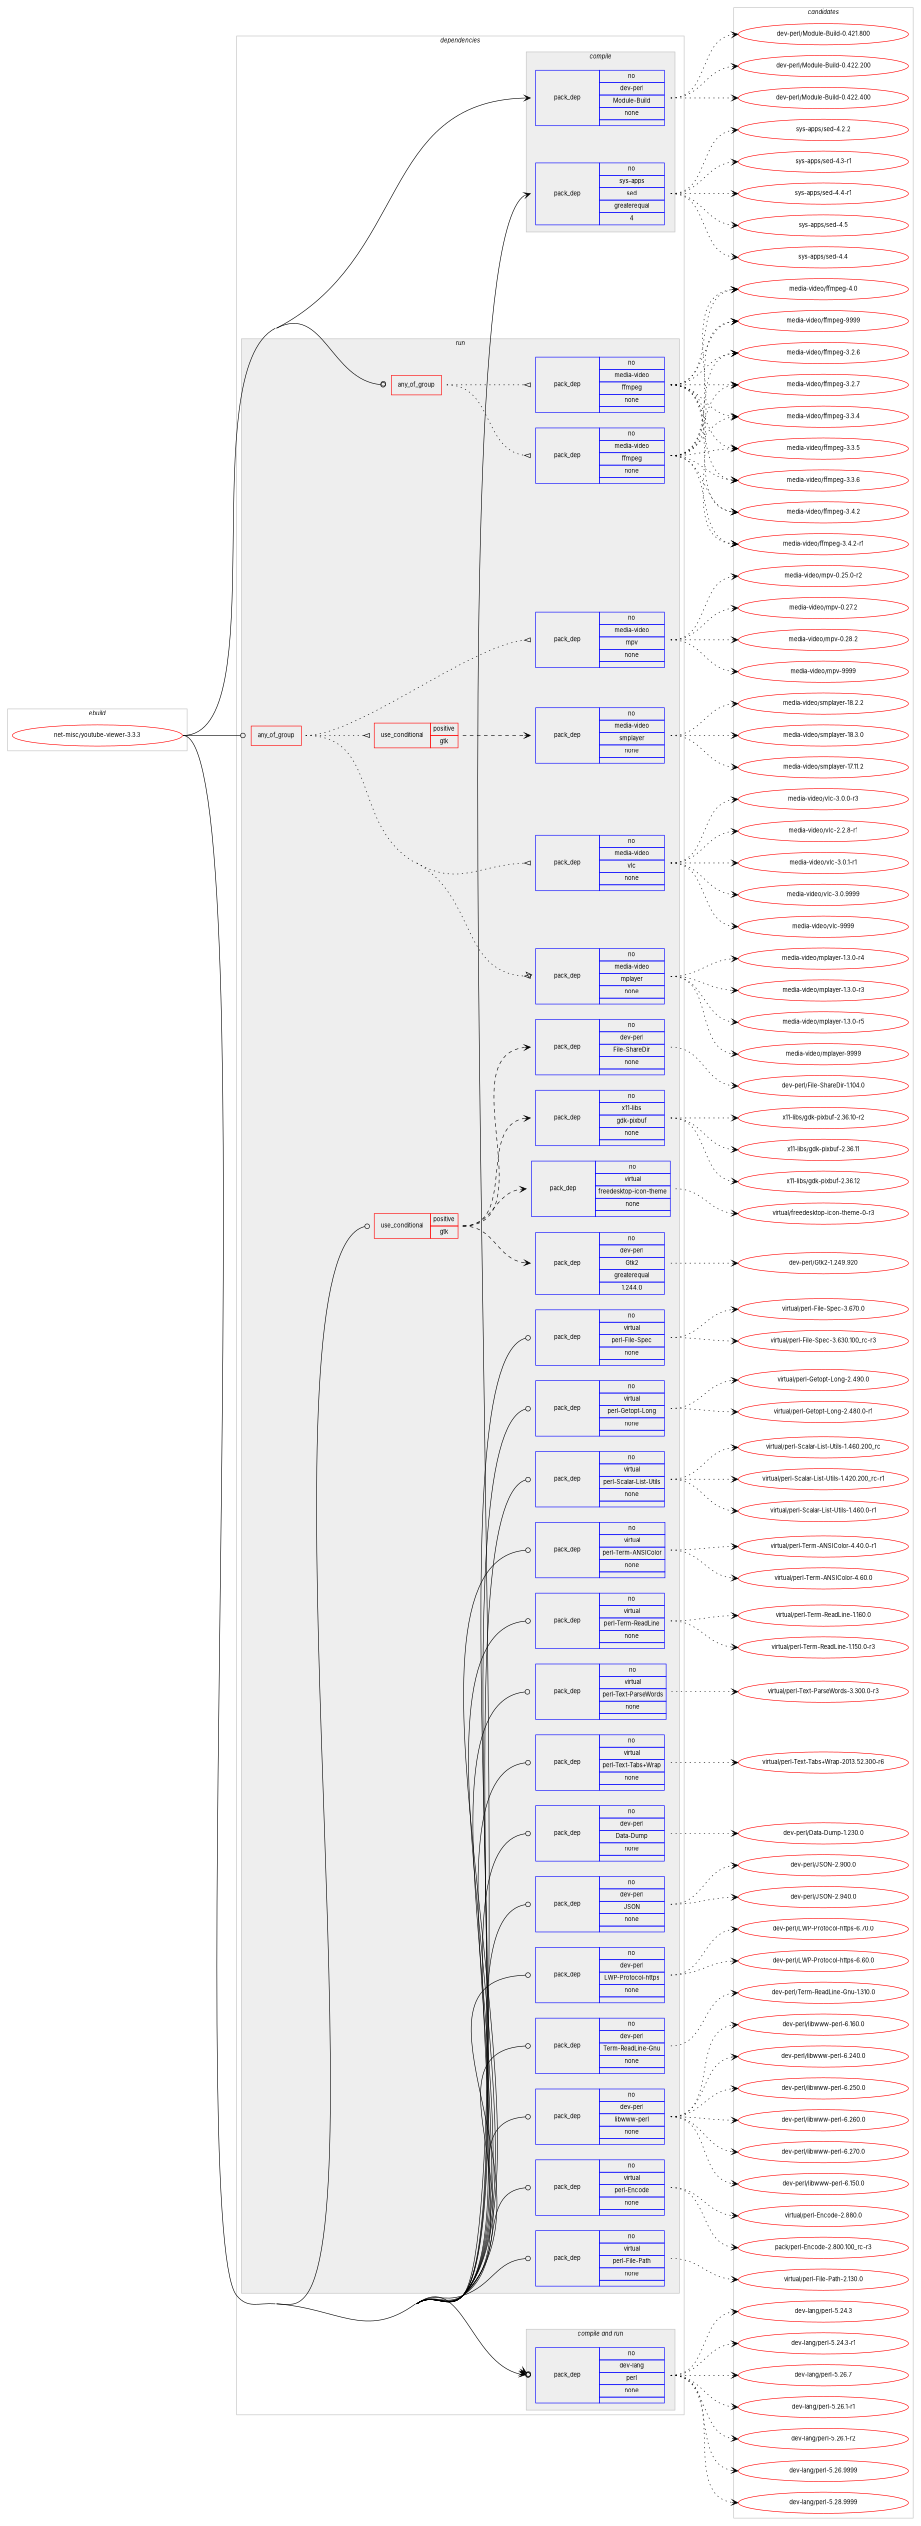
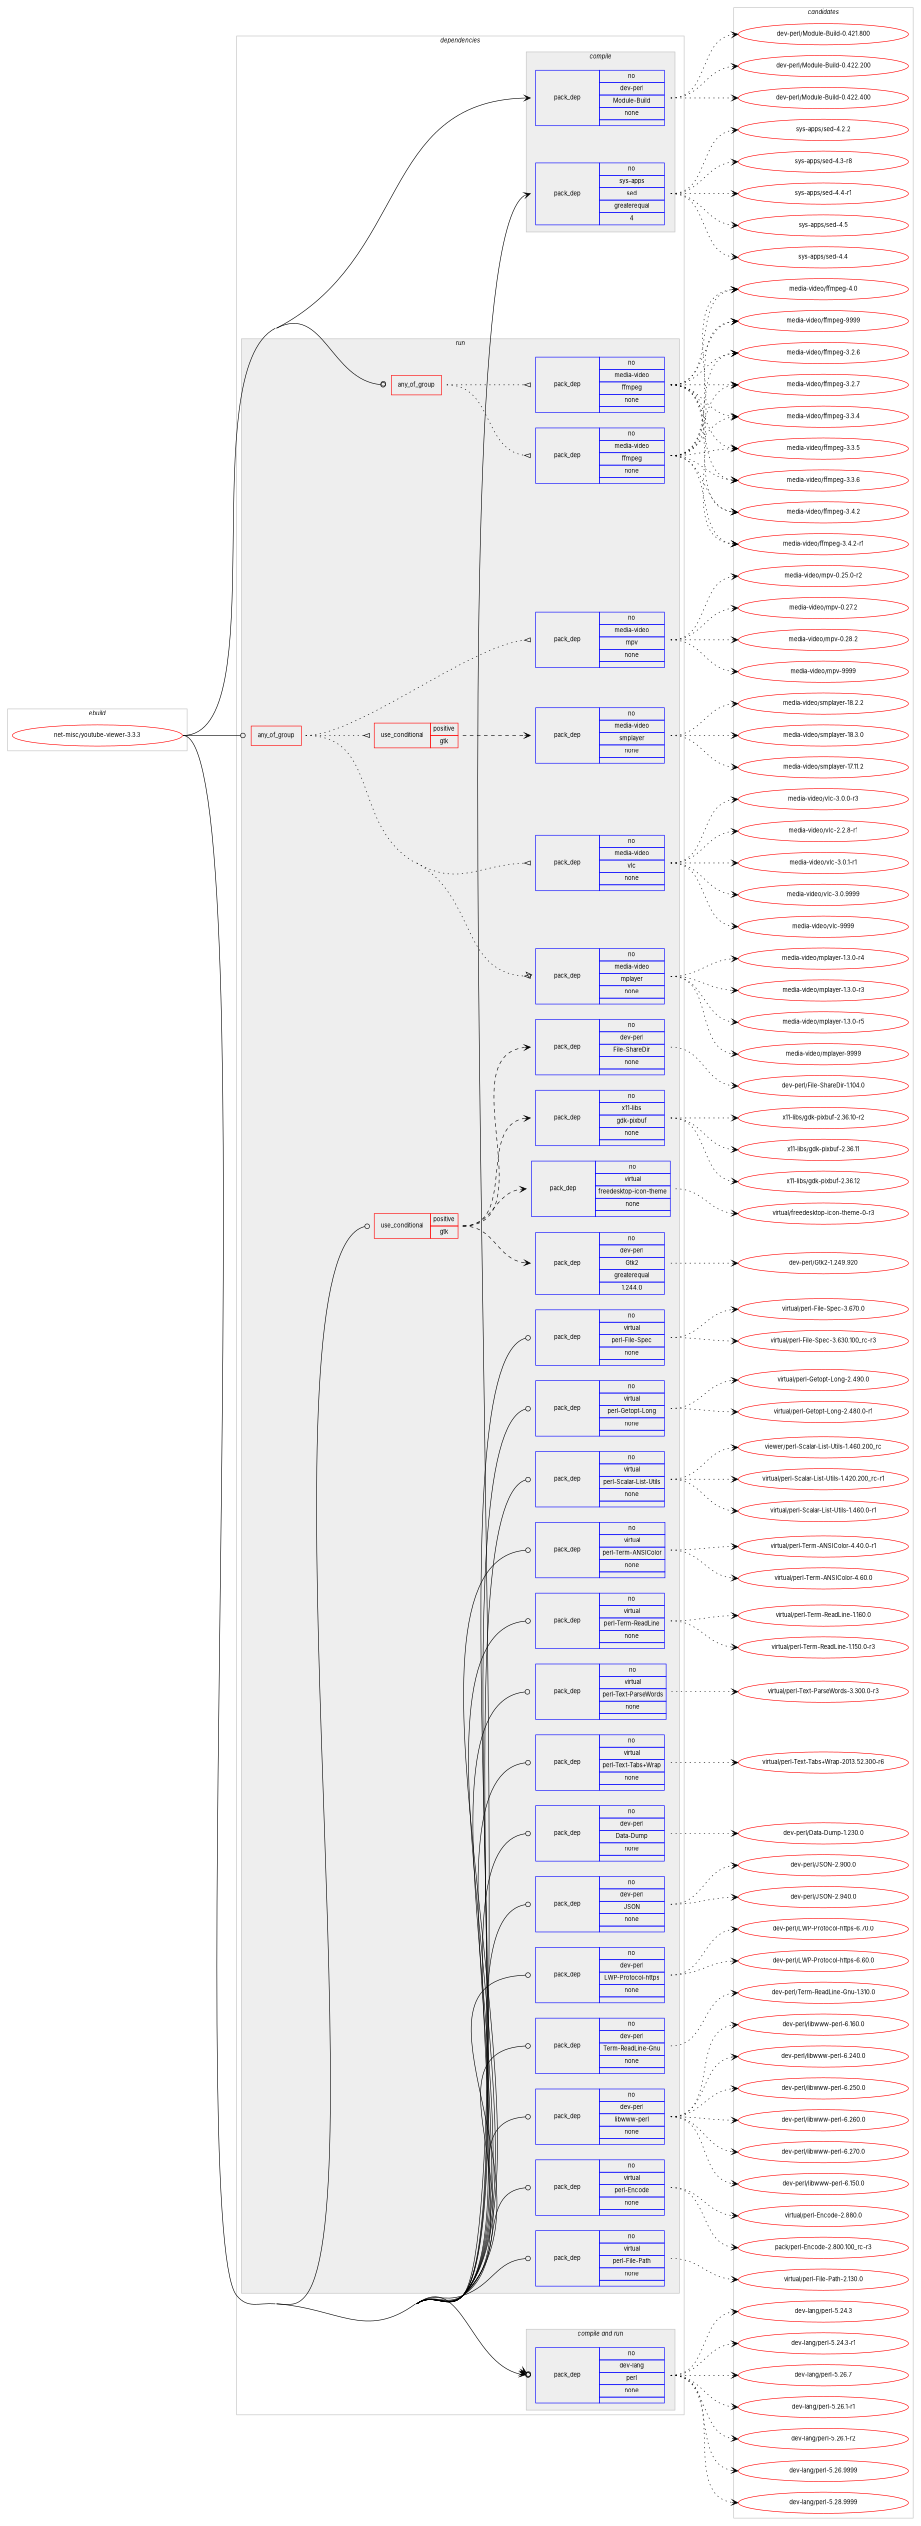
node "sys-apps/sed-4.3-r1": label "sys-apps/sed-4.3-r1" -> "sys-apps/sed-4.3-r8"
node "virtual/perl-Scalar-List-Utils-1.460.200_rc": label "virtual/perl-Scalar-List-Utils-1.460.200_rc" -> "viewer/perl-Scalar-List-Utils-1.460.200_rc"
